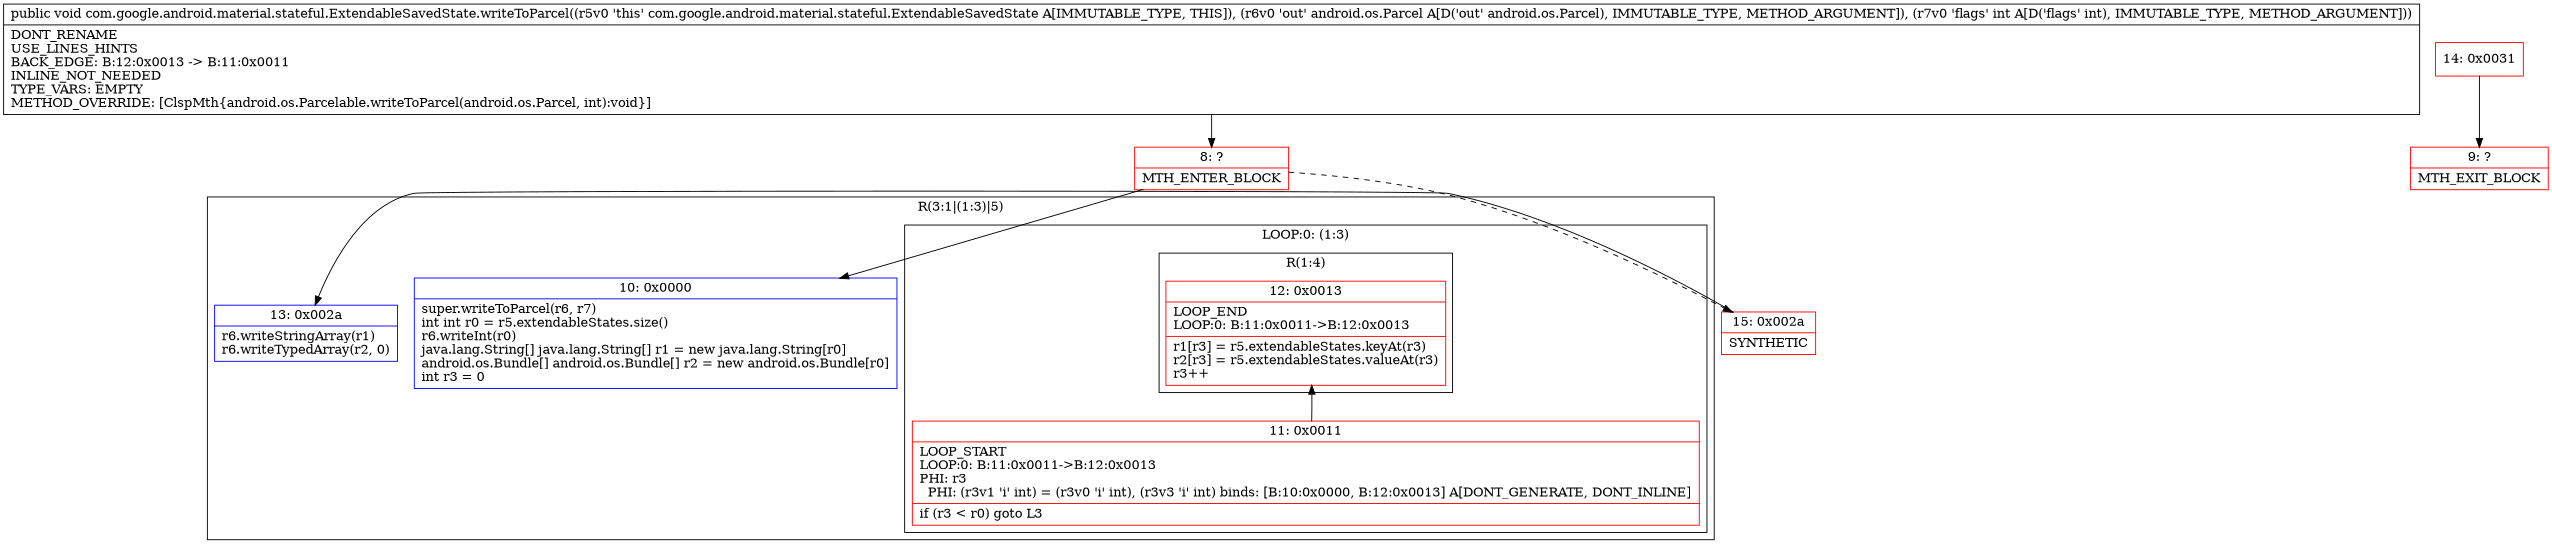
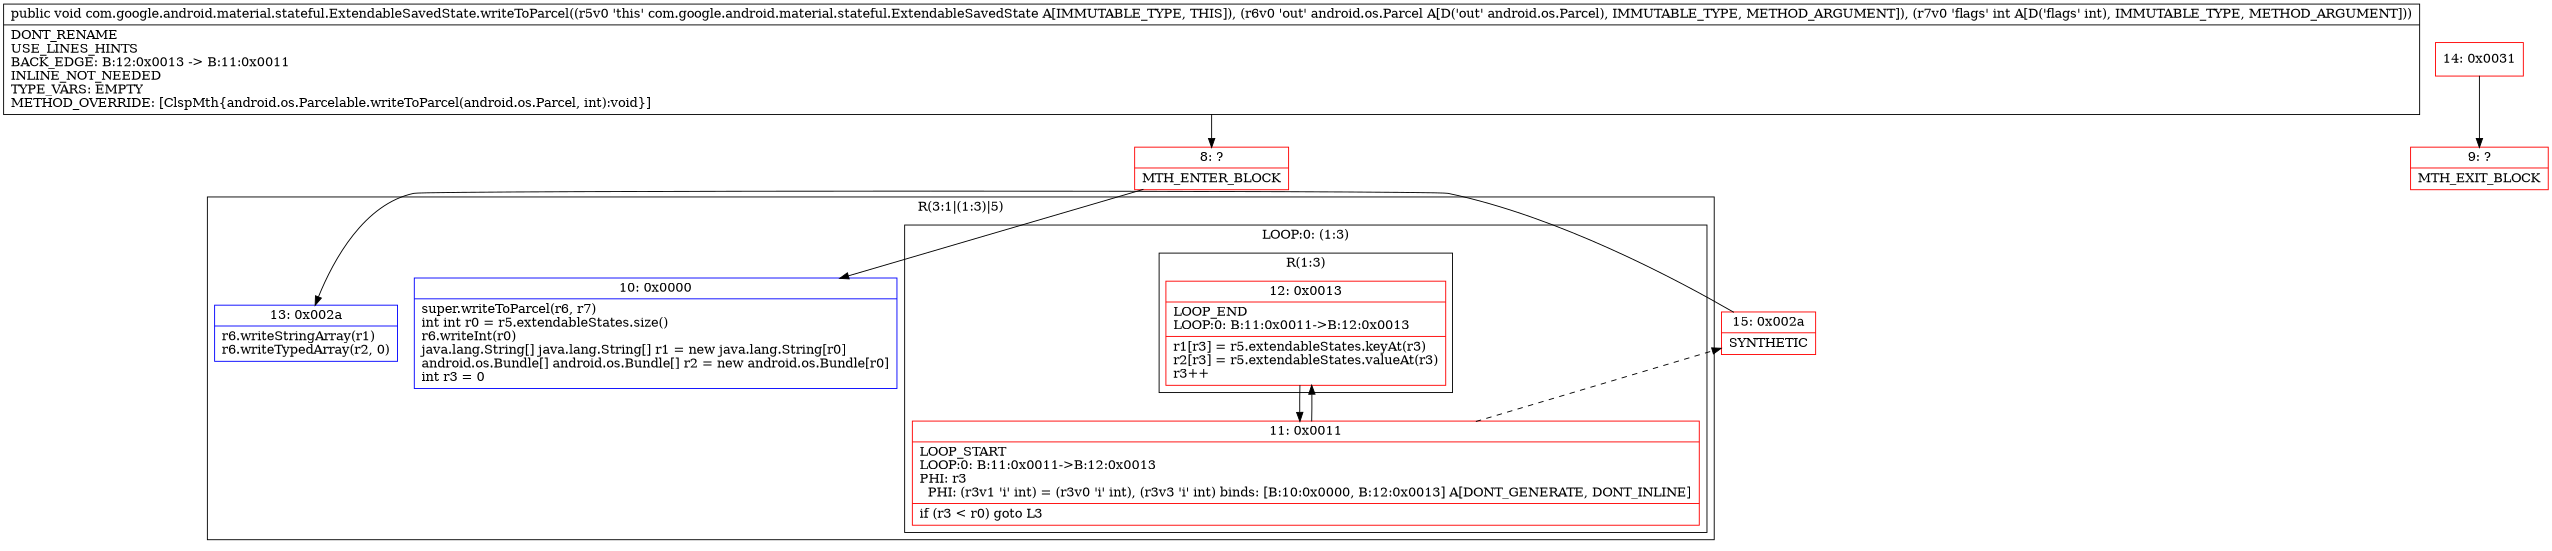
edge "8: ?" -> "15: 0x002a": now "11: 0x0011" -> "15: 0x002a"
cluster "R(1:4)": label "R(1:4)" -> "R(1:3)"
edge "12: 0x0013" -> "11: 0x0011": added
